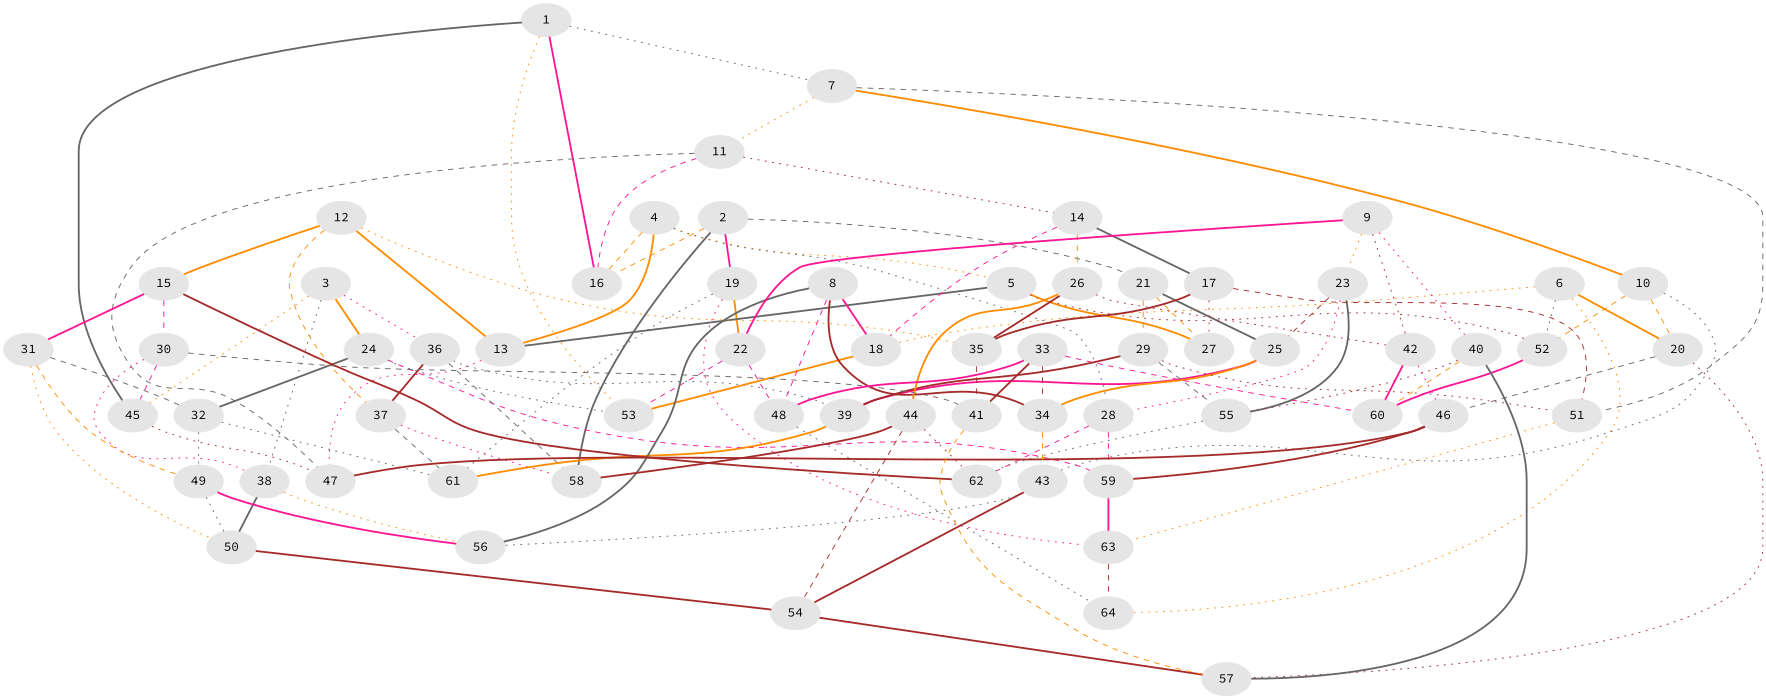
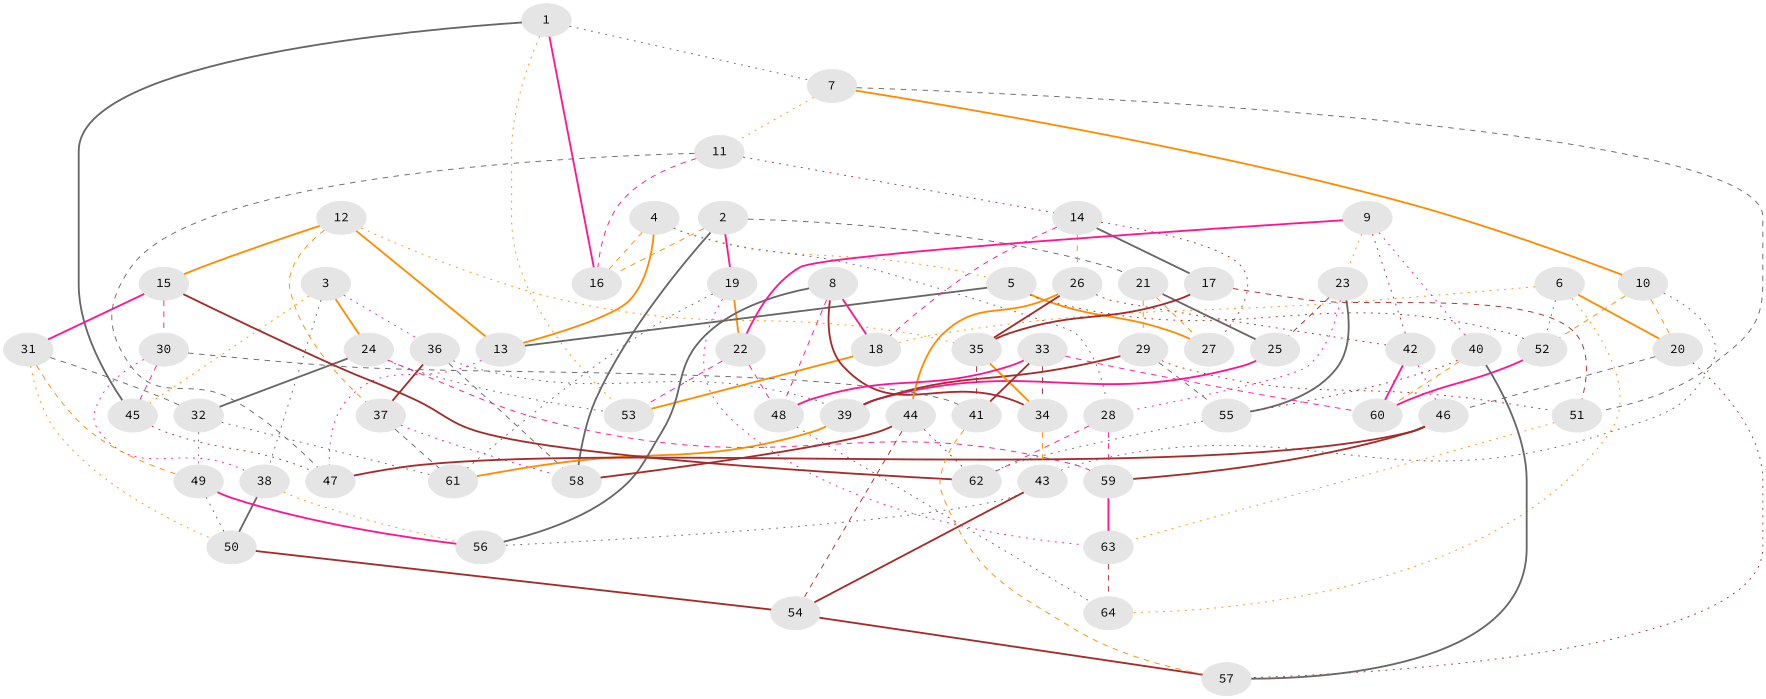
edge "17" -- "27": now "14" -- "27"
edge "25" -- "34": now "35" -- "34"
